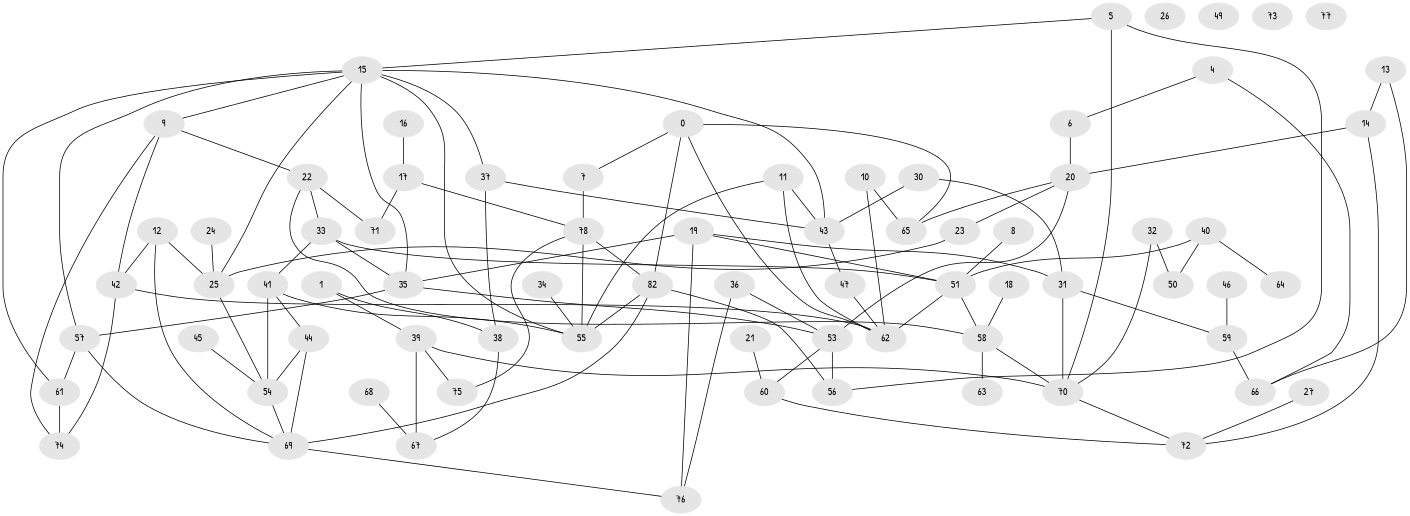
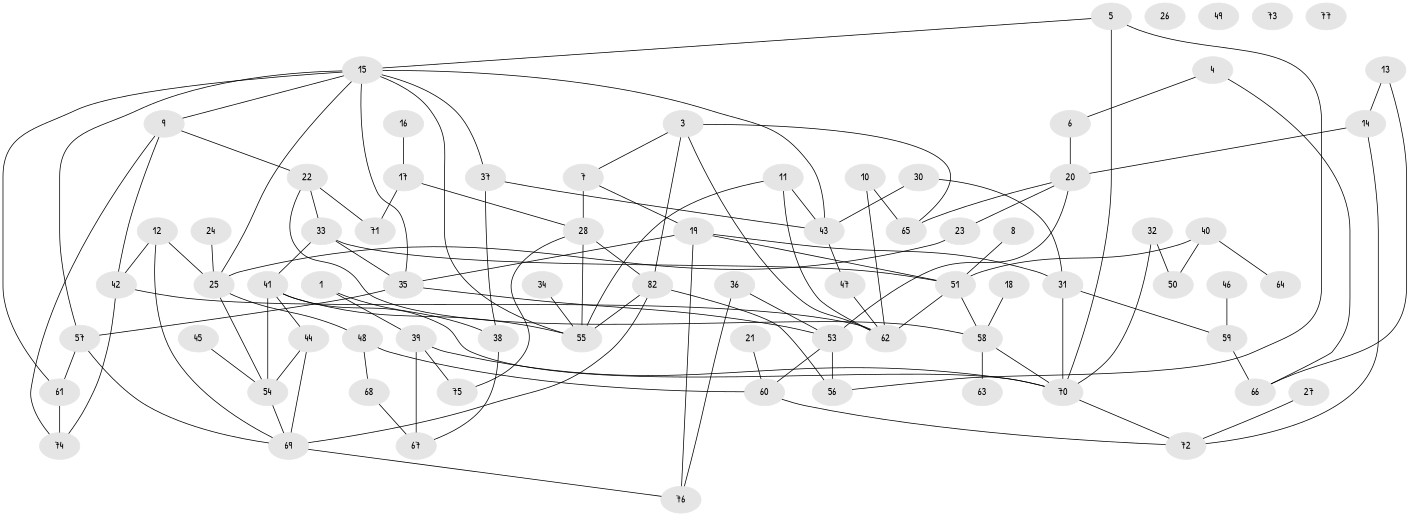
node "0": label "0" -> "3"
edge "7" -- "19": added
node "78": label "78" -> "28"
node "48": added
edge "41" -- "70": added
